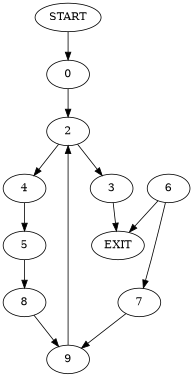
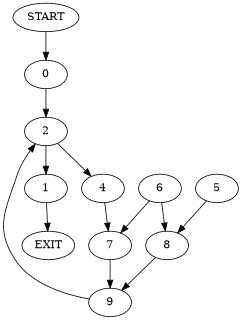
node "3": label "3" -> "1"
edge "4" -> "5": now "4" -> "7"
edge "6" -> "EXIT": now "6" -> "8"
